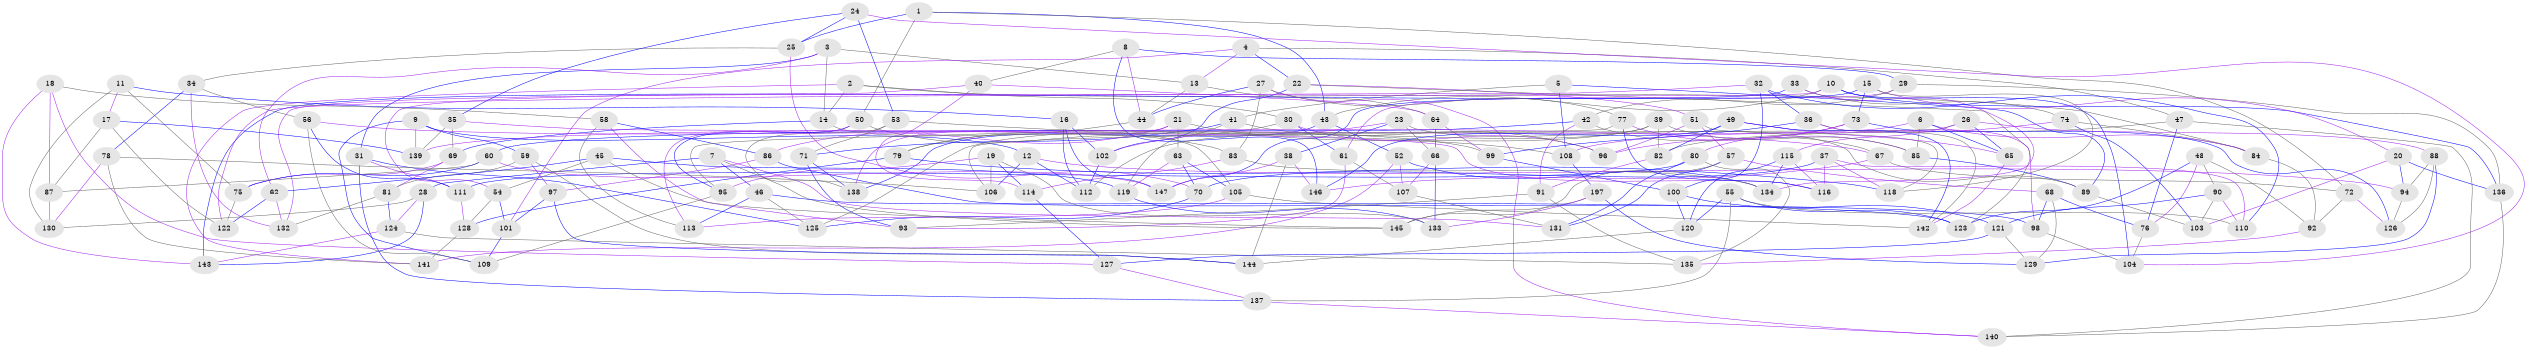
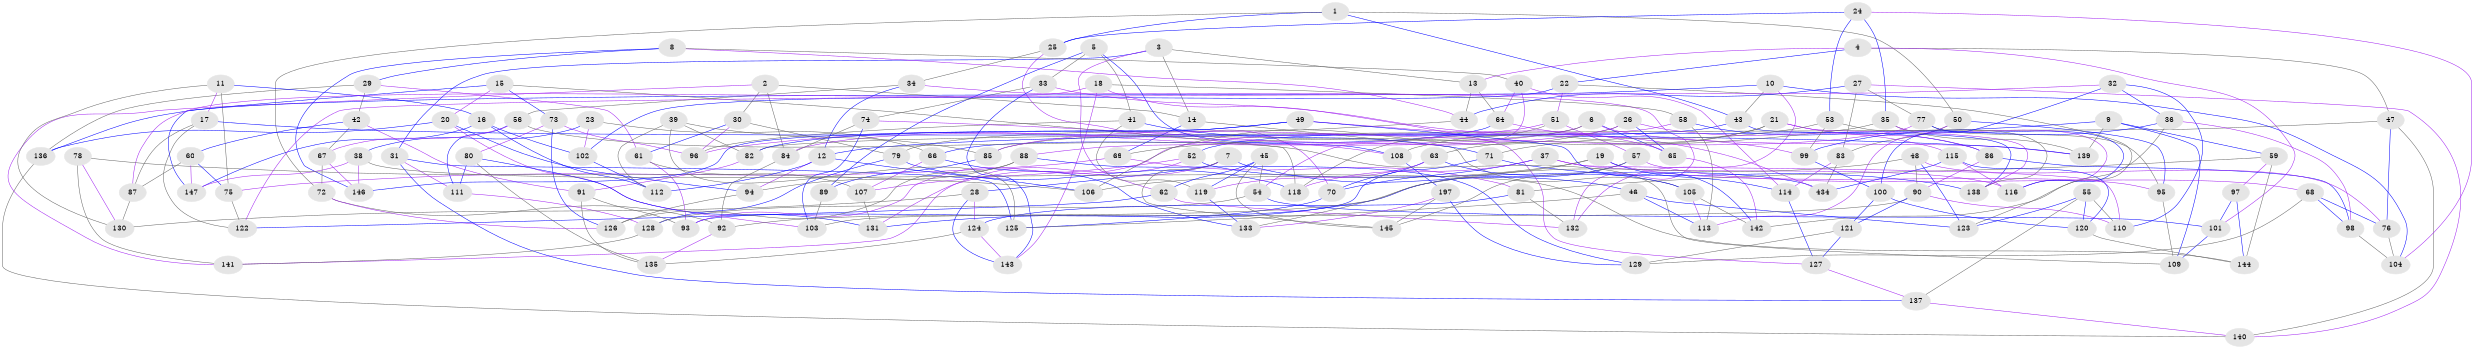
edge "5" -- "33": added
edge "34" -- "78": now "34" -- "12"
edge "23" -- "89": removed
edge "86" -- "97": now "86" -- "90"
node "134": label "134" -> "434"
